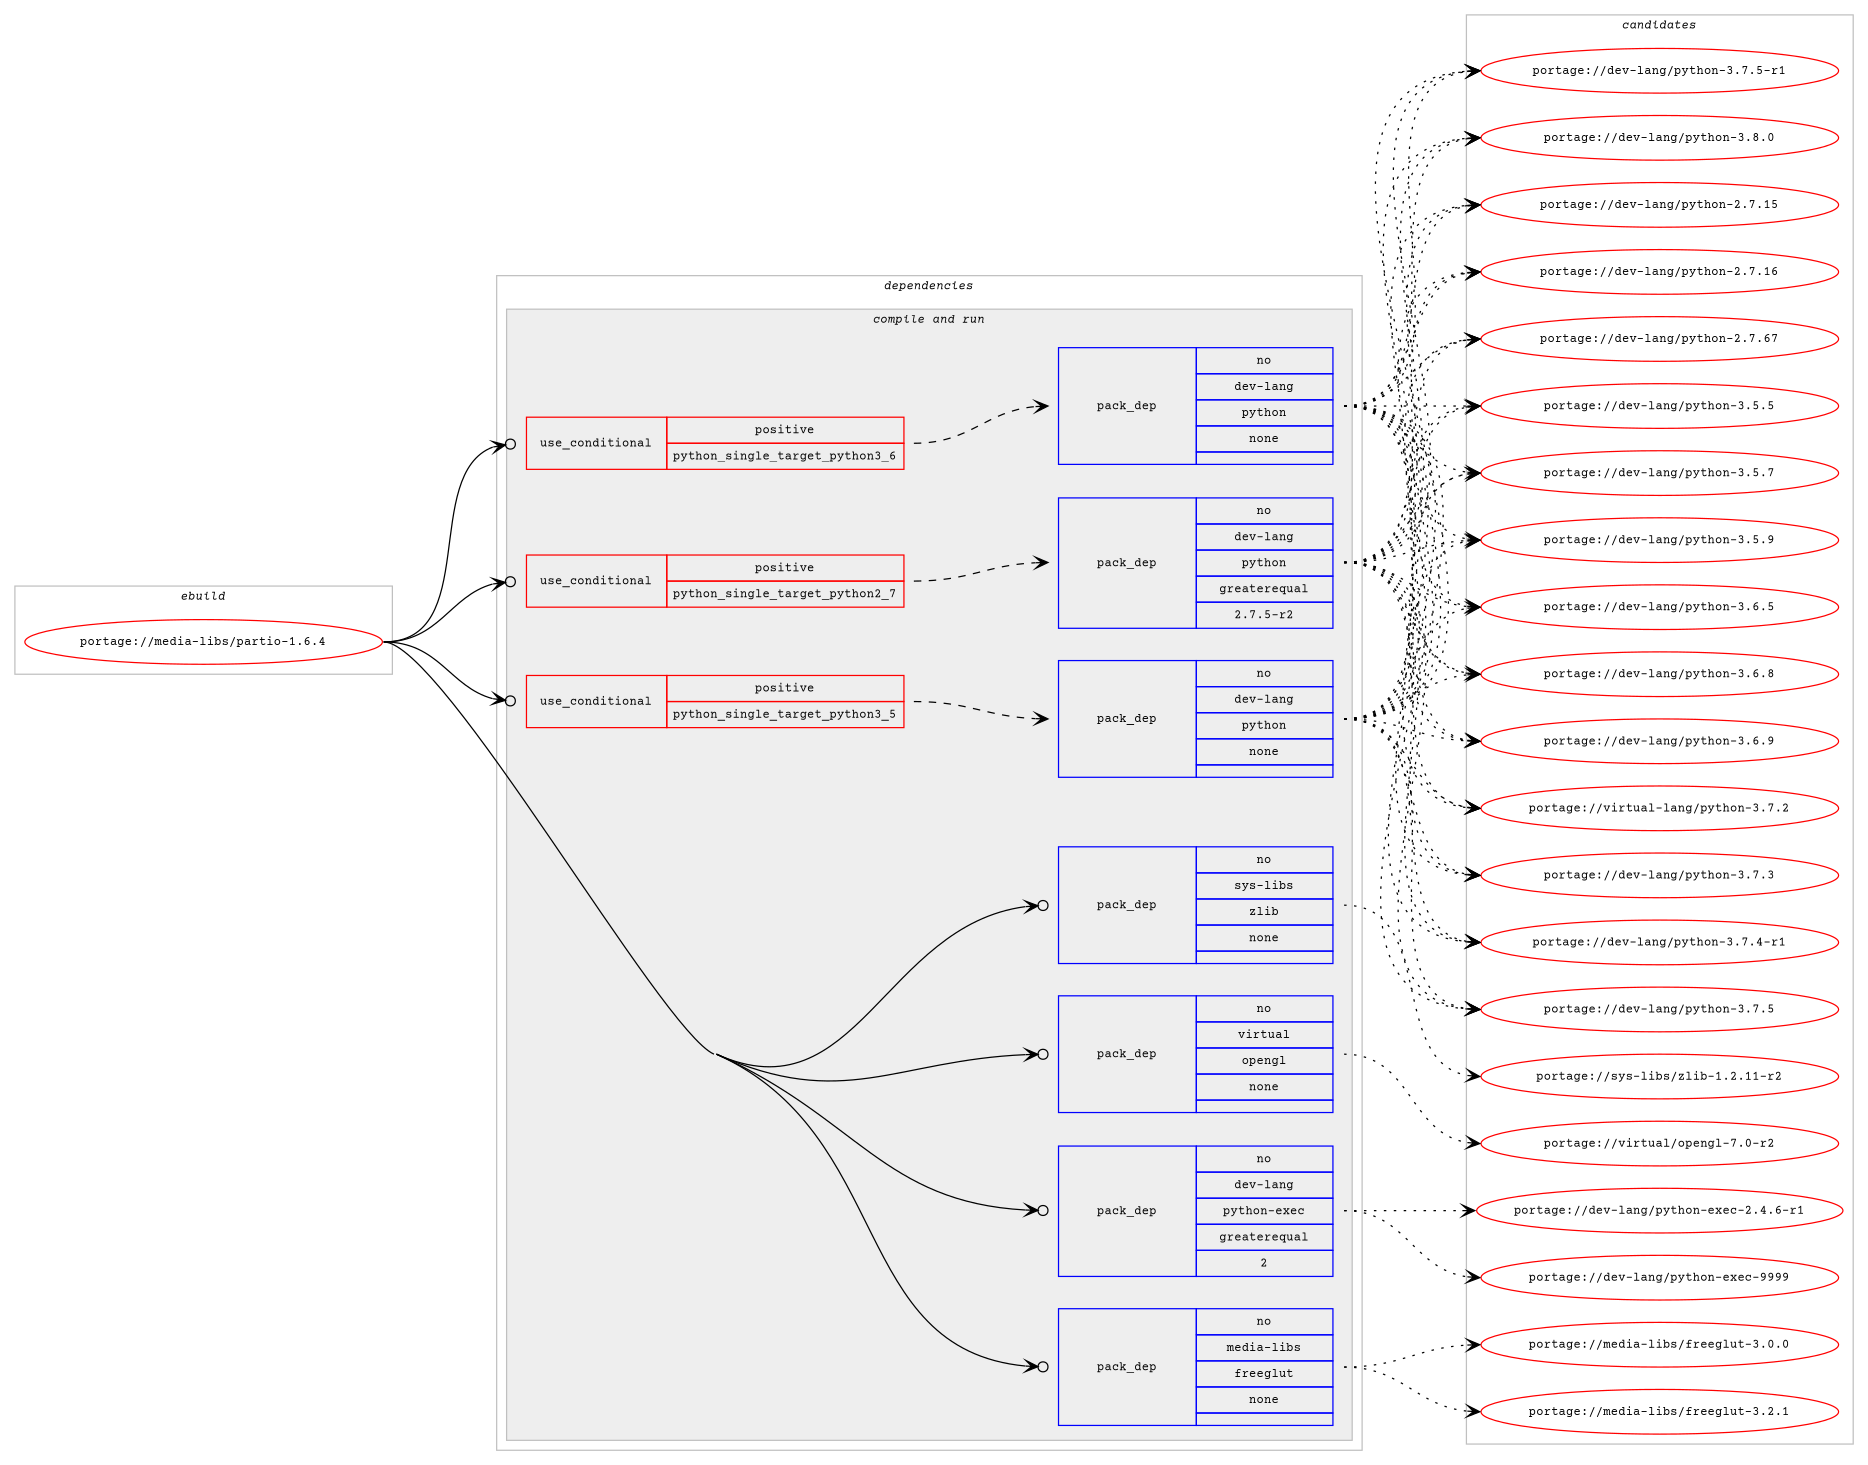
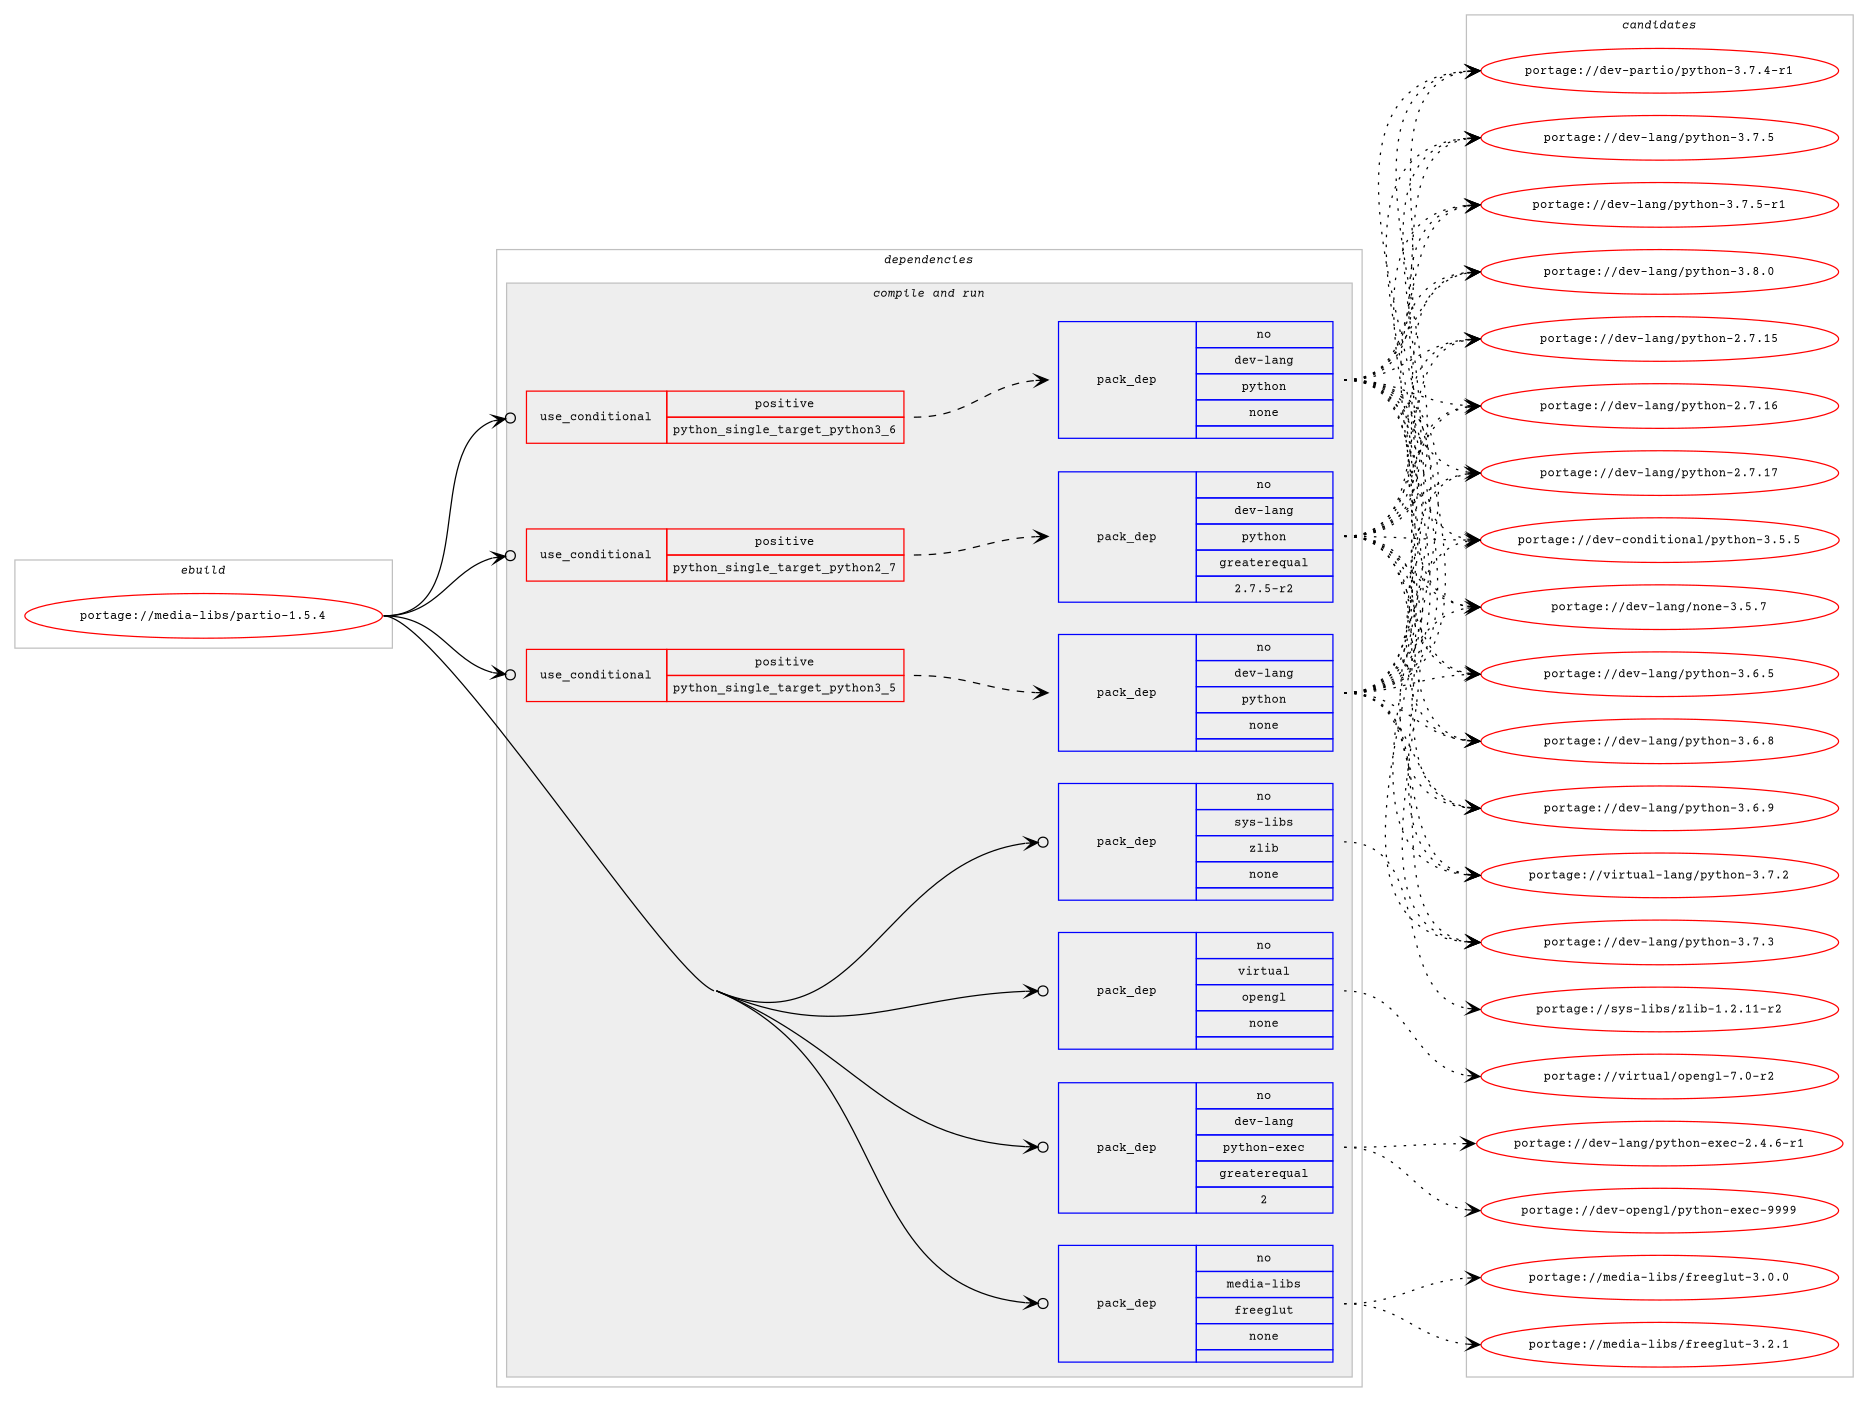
node "portage://dev-lang/python-2.7.67": label "portage://dev-lang/python-2.7.67" -> "portage://dev-lang/python-2.7.17"
node "portage://dev-lang/python-3.5.5": label "portage://dev-lang/python-3.5.5" -> "portage://dev-conditional/python-3.5.5"
node "portage://dev-lang/python-3.5.7": label "portage://dev-lang/python-3.5.7" -> "portage://dev-lang/none-3.5.7"
node "portage://dev-lang/python-3.5.9": removed
node "portage://media-libs/partio-1.6.4": label "portage://media-libs/partio-1.6.4" -> "portage://media-libs/partio-1.5.4"
node "portage://dev-lang/python-3.7.4-r1": label "portage://dev-lang/python-3.7.4-r1" -> "portage://dev-partio/python-3.7.4-r1"
node "portage://dev-lang/python-exec-9999": label "portage://dev-lang/python-exec-9999" -> "portage://dev-opengl/python-exec-9999"
